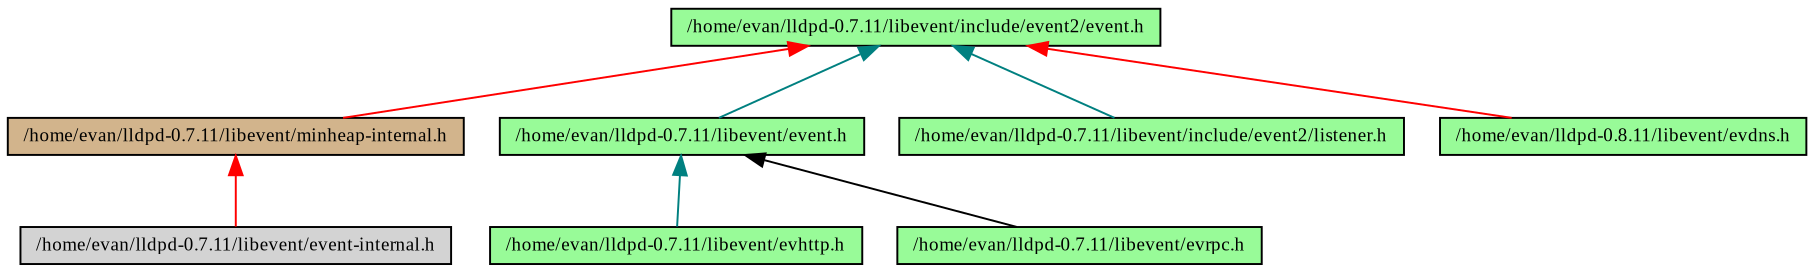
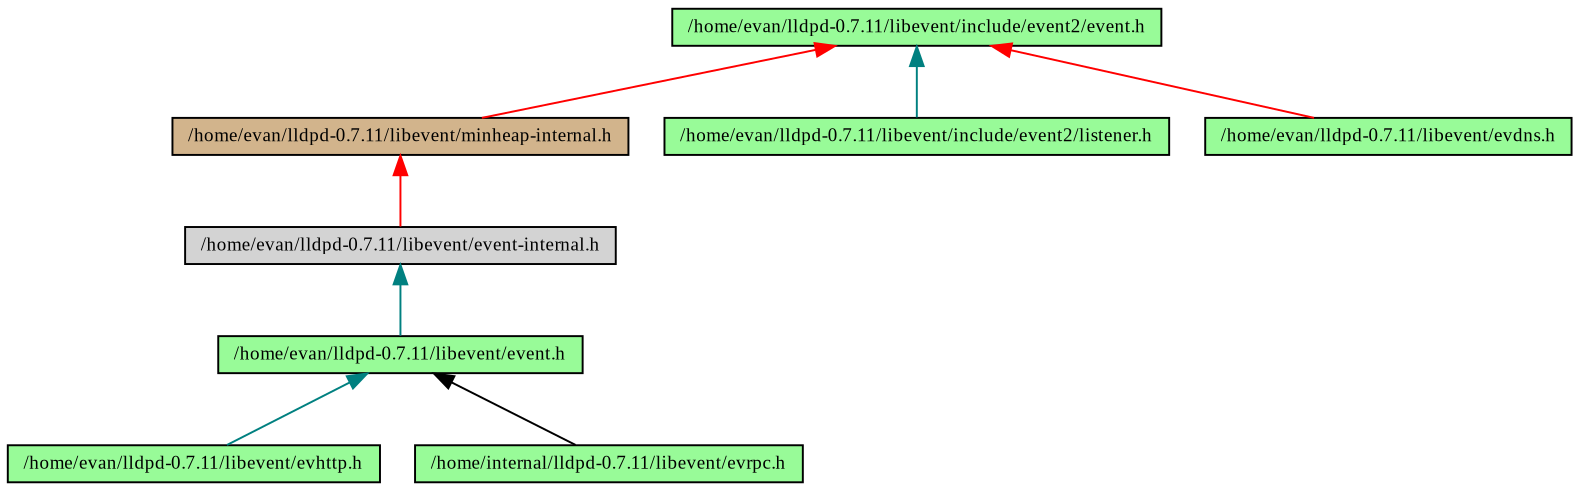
edge "/home/evan/lldpd-0.7.11/libevent/event.h" -> "/home/evan/lldpd-0.7.11/libevent/include/event2/event.h": now "/home/evan/lldpd-0.7.11/libevent/event.h" -> "/home/evan/lldpd-0.7.11/libevent/event-internal.h"
node "/home/evan/lldpd-0.8.11/libevent/evdns.h": label "/home/evan/lldpd-0.8.11/libevent/evdns.h" -> "/home/evan/lldpd-0.7.11/libevent/evdns.h"
node "/home/evan/lldpd-0.7.11/libevent/evrpc.h": label "/home/evan/lldpd-0.7.11/libevent/evrpc.h" -> "/home/internal/lldpd-0.7.11/libevent/evrpc.h"
